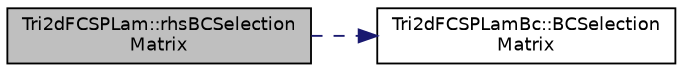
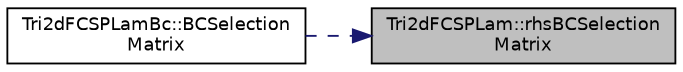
edge "Tri2dFCSPLam::rhsBCSelection Matrix" -> "Tri2dFCSPLamBc::BCSelection Matrix": reversed
